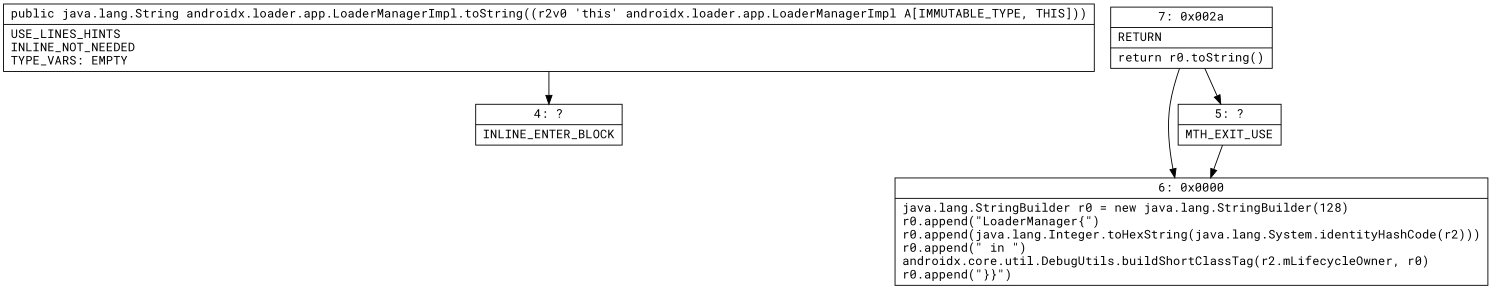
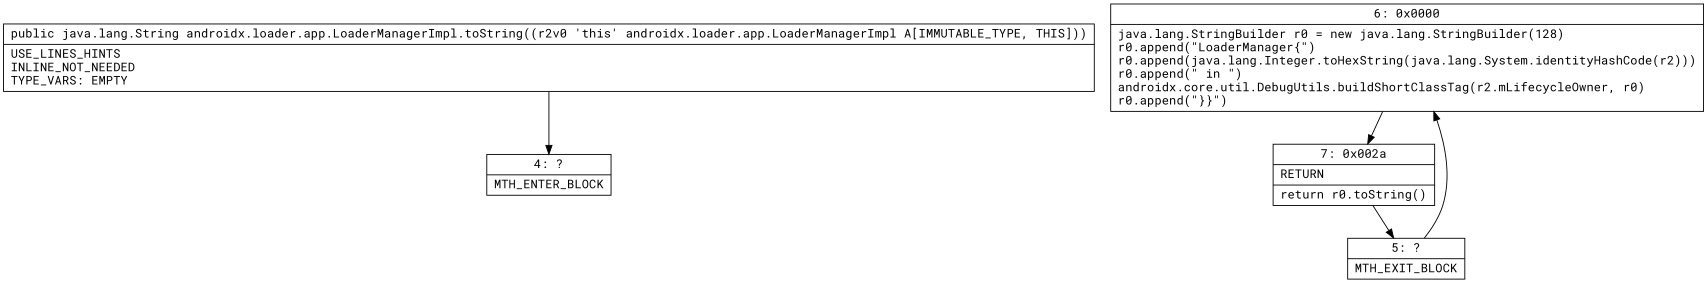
edge "7: 0x002a" -> "6: 0x0000": reversed
node "4: ?": text "INLINE_ENTER_BLOCK" -> "MTH_ENTER_BLOCK"
node "5: ?": text "MTH_EXIT_USE" -> "MTH_EXIT_BLOCK"
